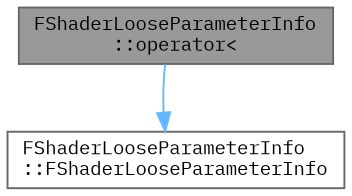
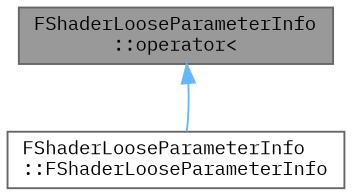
edge "FShaderLooseParameterInfo ::operator<" -> "FShaderLooseParameterInfo ::FShaderLooseParameterInfo": reversed
